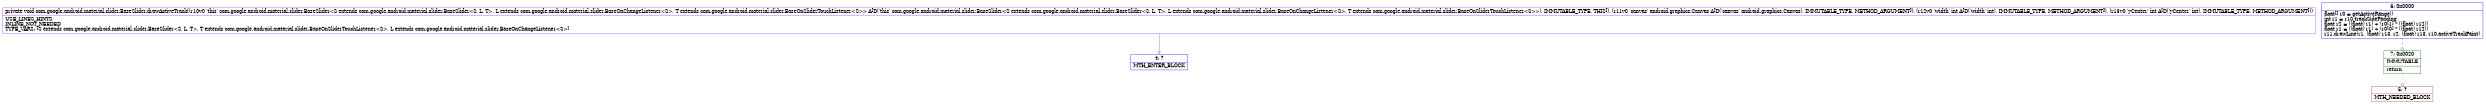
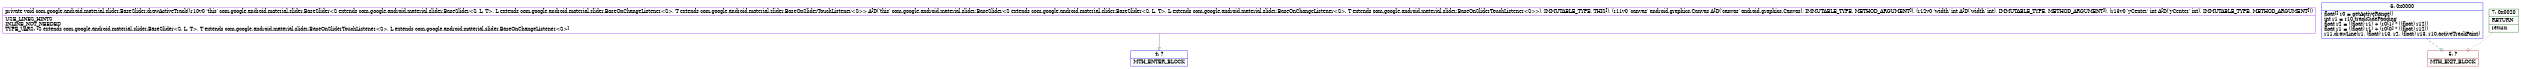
edge "6: 0x0000" -> "7: 0x0020": now "6: 0x0000" -> "5: ?"
node "7: 0x0020": text "IMMUTABLE" -> "RETURN"
node "5: ?": text "MTH_NEEDED_BLOCK" -> "MTH_EXIT_BLOCK"
